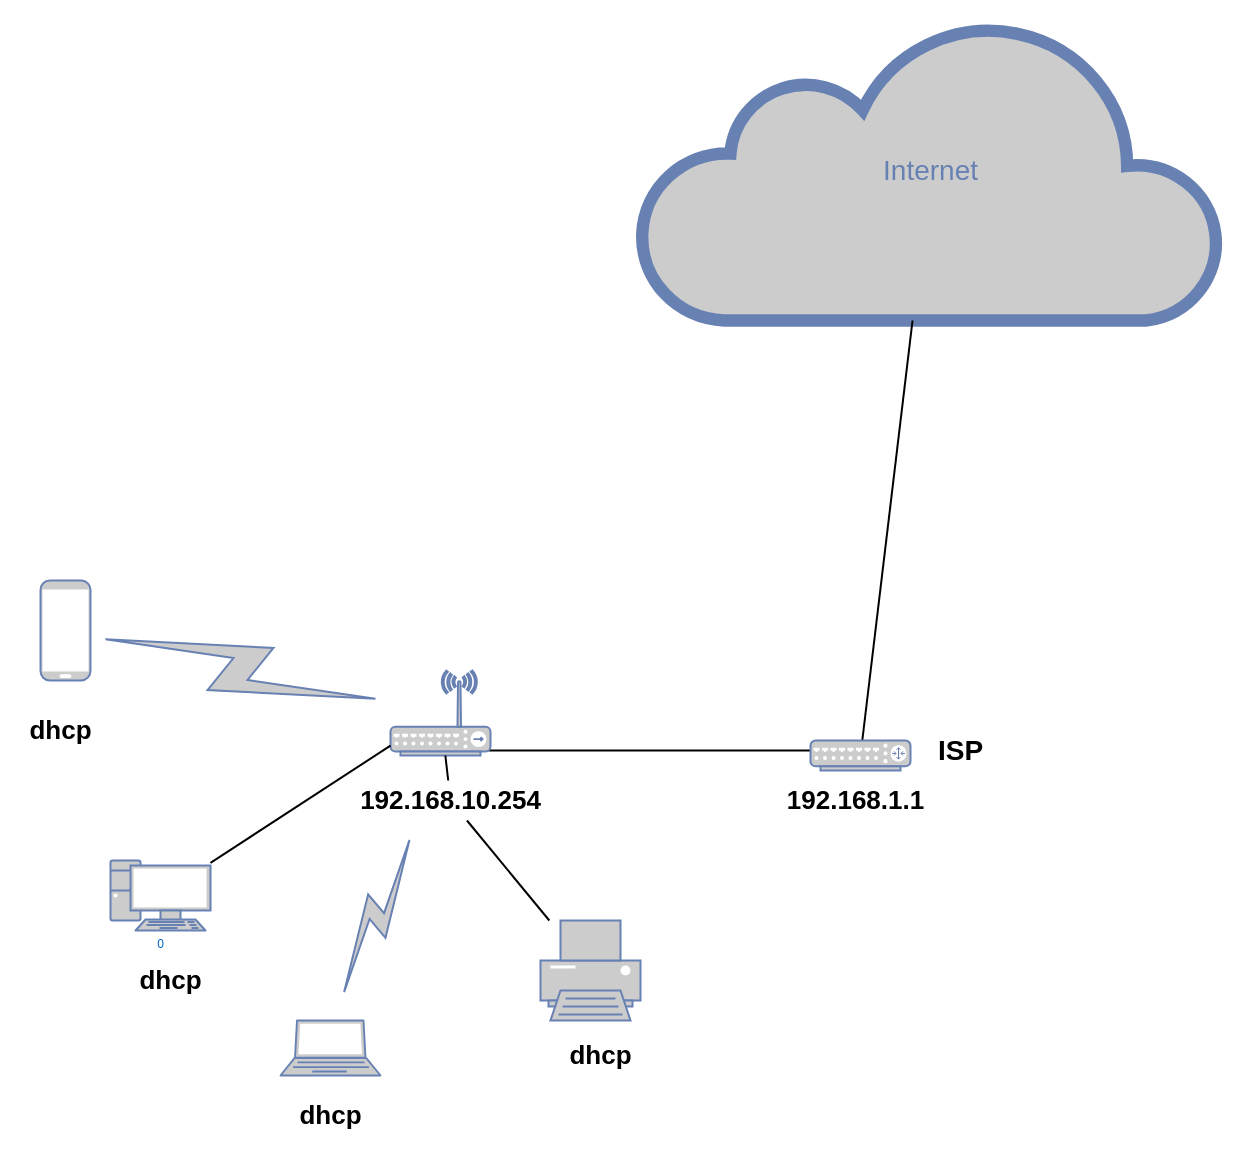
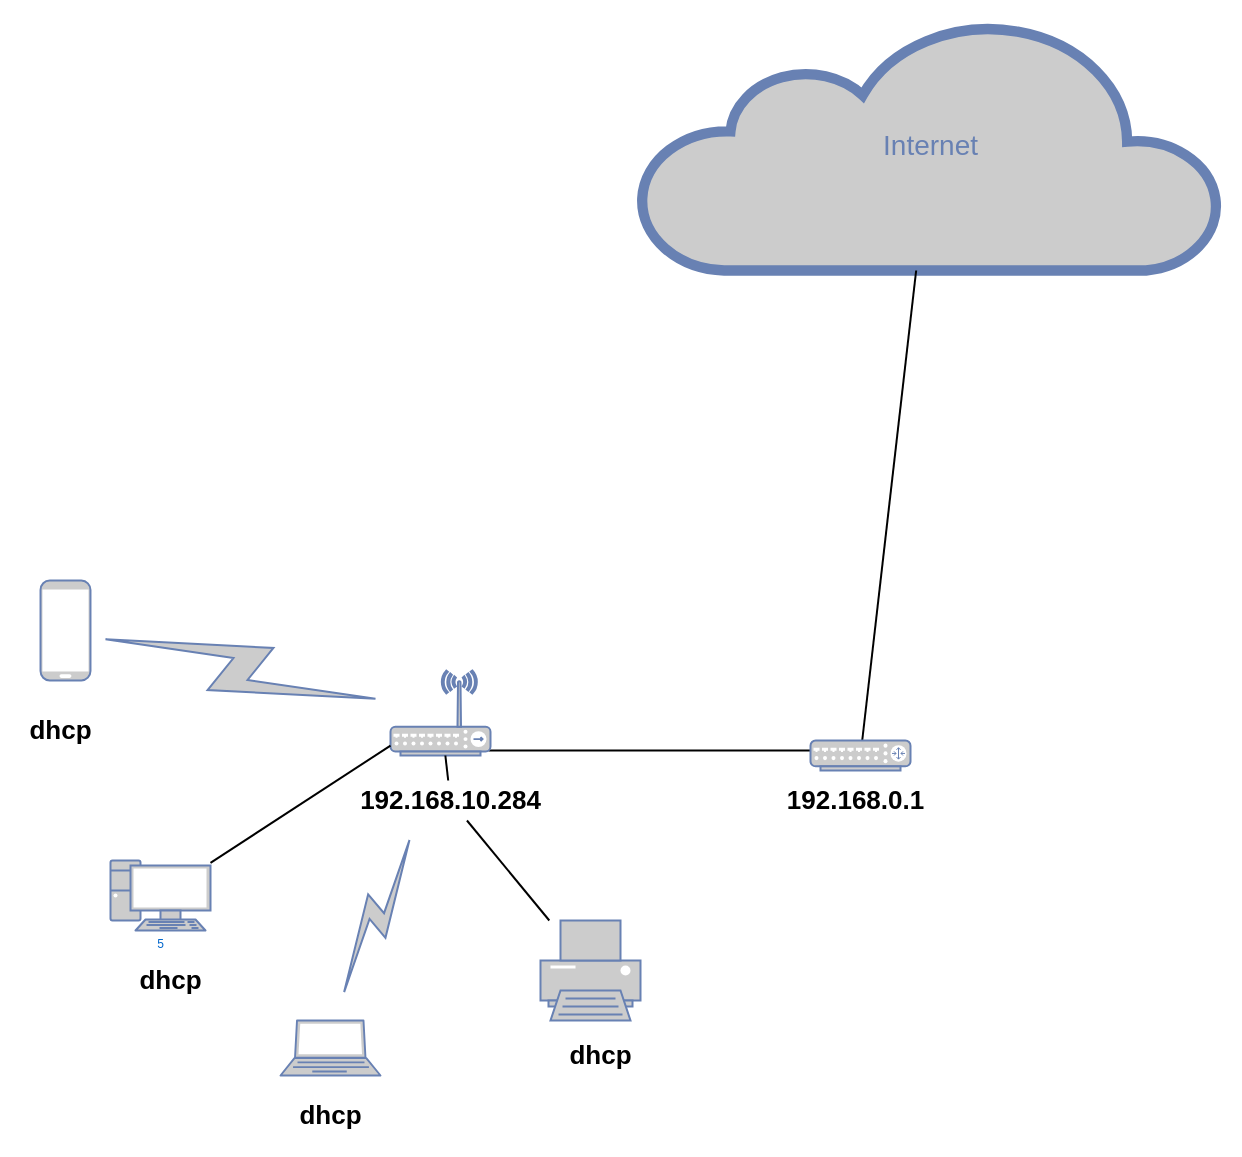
node "Internet": size 580x300 -> 580x250
node "ISP": removed
node "192.168.10.254": label "192.168.10.254" -> "192.168.10.284"
node "192.168.1.1": label "192.168.1.1" -> "192.168.0.1"
node "0": label "0" -> "5"
